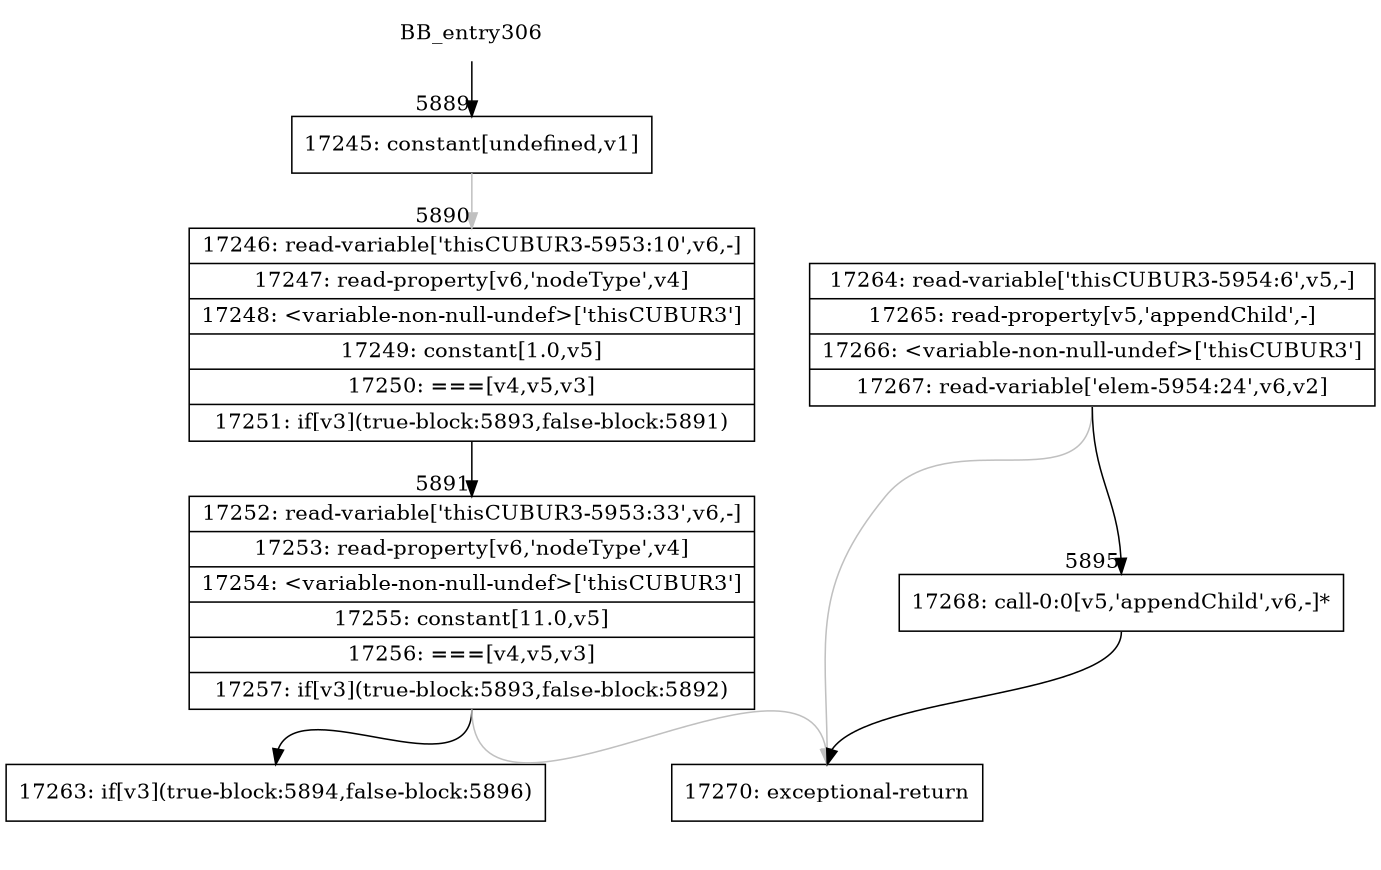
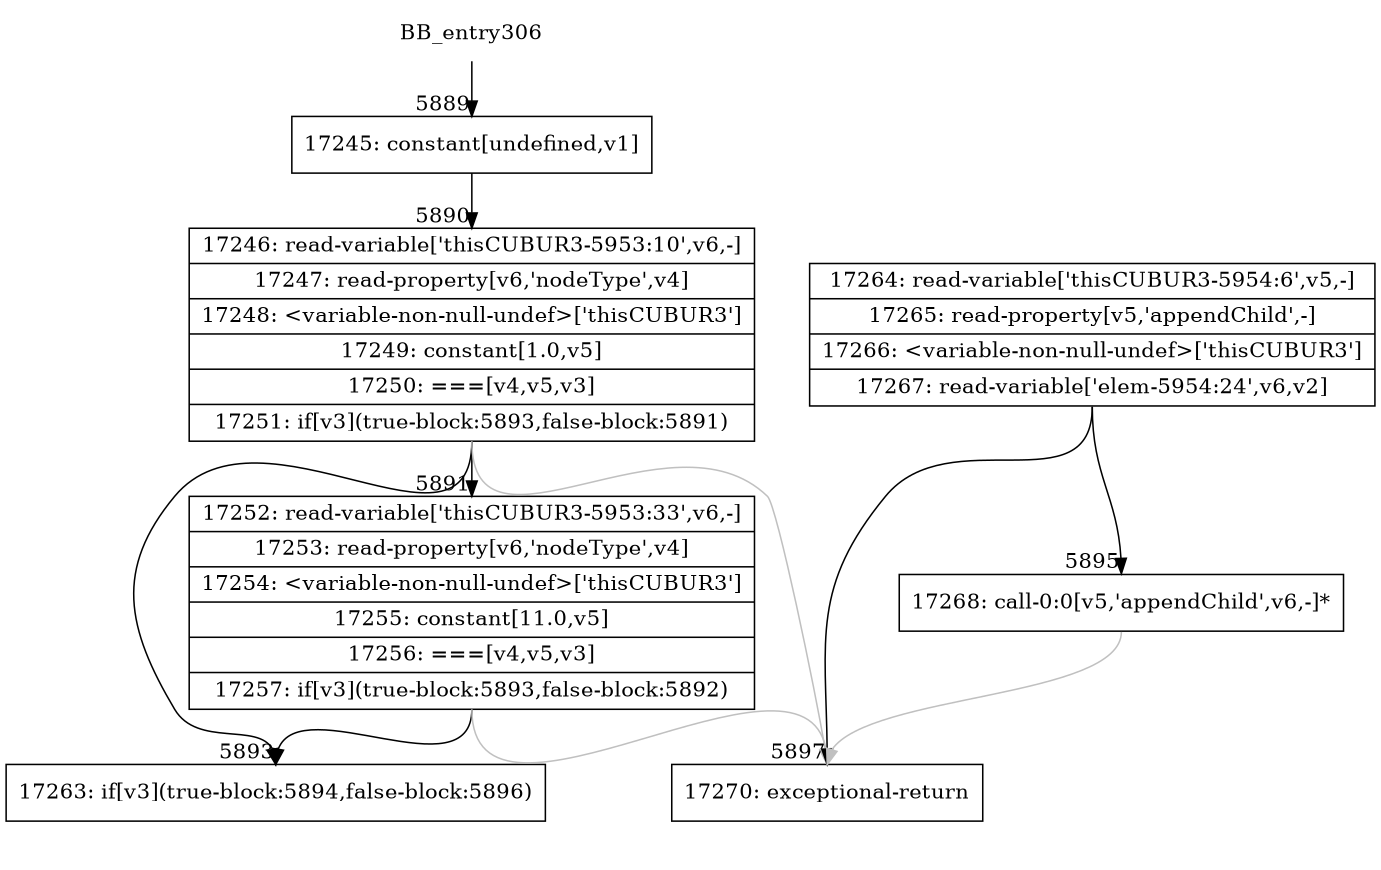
edge "17245: constant[undefined,v1]" -> "17246: read-variable['thisCUBUR3-5953:10',v6,-]": color gray -> black
edge "17246: read-variable['thisCUBUR3-5953:10',v6,-]" -> "17270: exceptional-return": added
edge "17246: read-variable['thisCUBUR3-5953:10',v6,-]" -> "17263: if[v3](true-block:5894,false-block:5896)": added
edge "17264: read-variable['thisCUBUR3-5954:6',v5,-]" -> "17270: exceptional-return": color gray -> black
edge "17268: call-0:0[v5,'appendChild',v6,-]*" -> "17270: exceptional-return": color black -> gray
